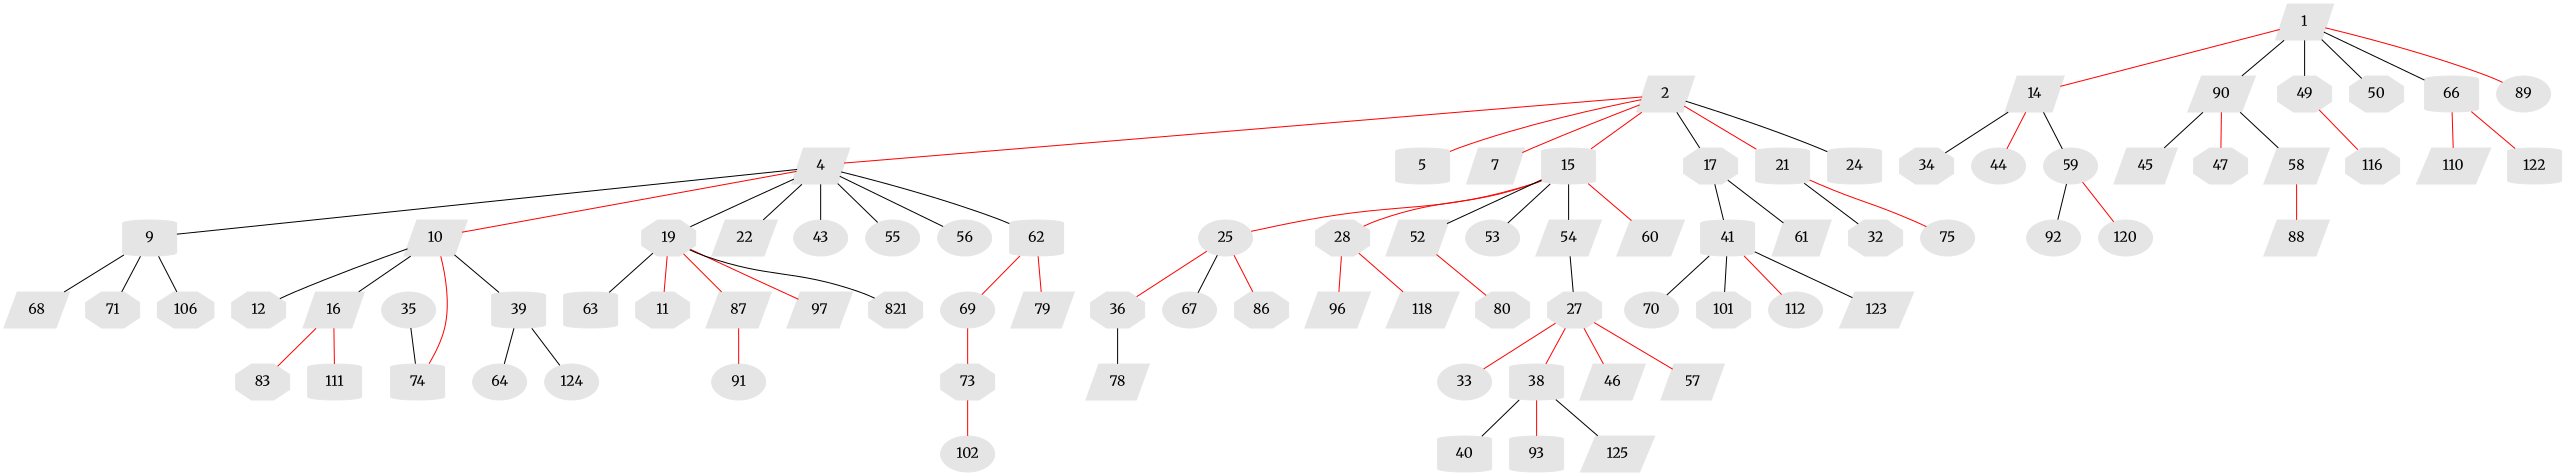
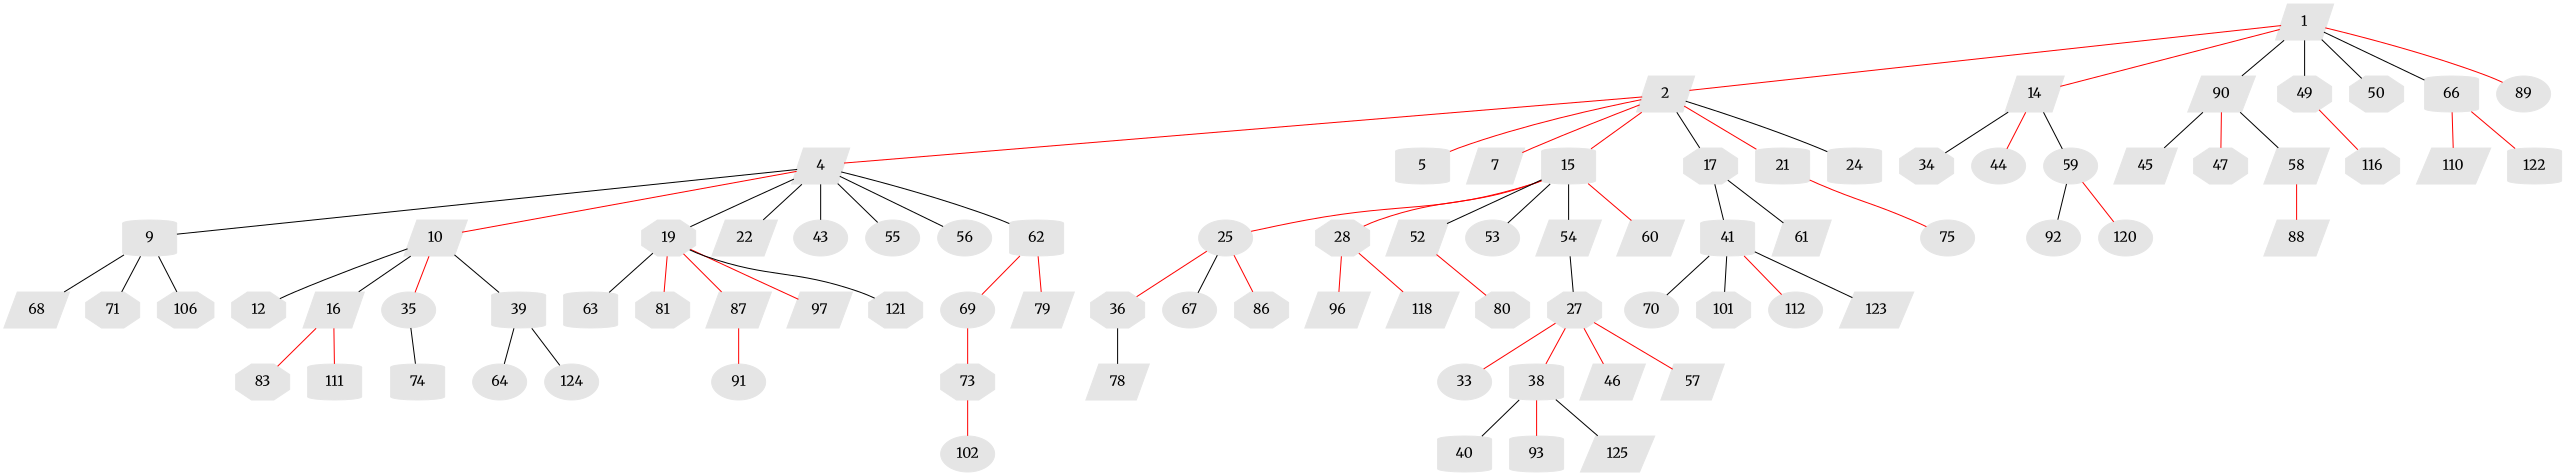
edge "1" -- "2": added
node "32": removed
node "11": label "11" -> "81"
node "821": label "821" -> "121"
edge "10" -- "74": now "10" -- "35"
